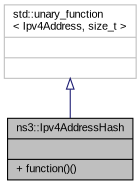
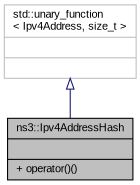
node "ns3::Ipv4AddressHash": text "+ function()()" -> "+ operator()()"
